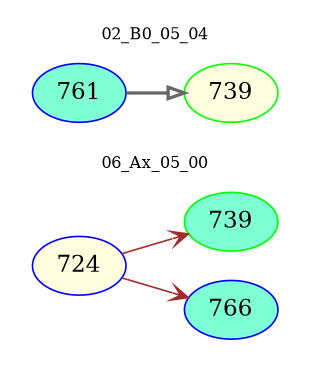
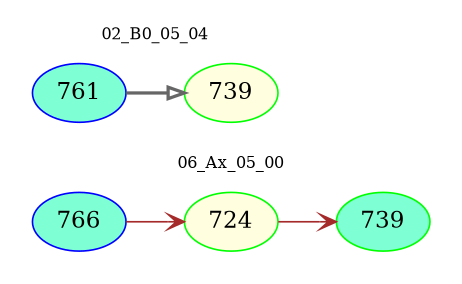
node "724": color blue -> green
edge "724" -> "766": reversed
